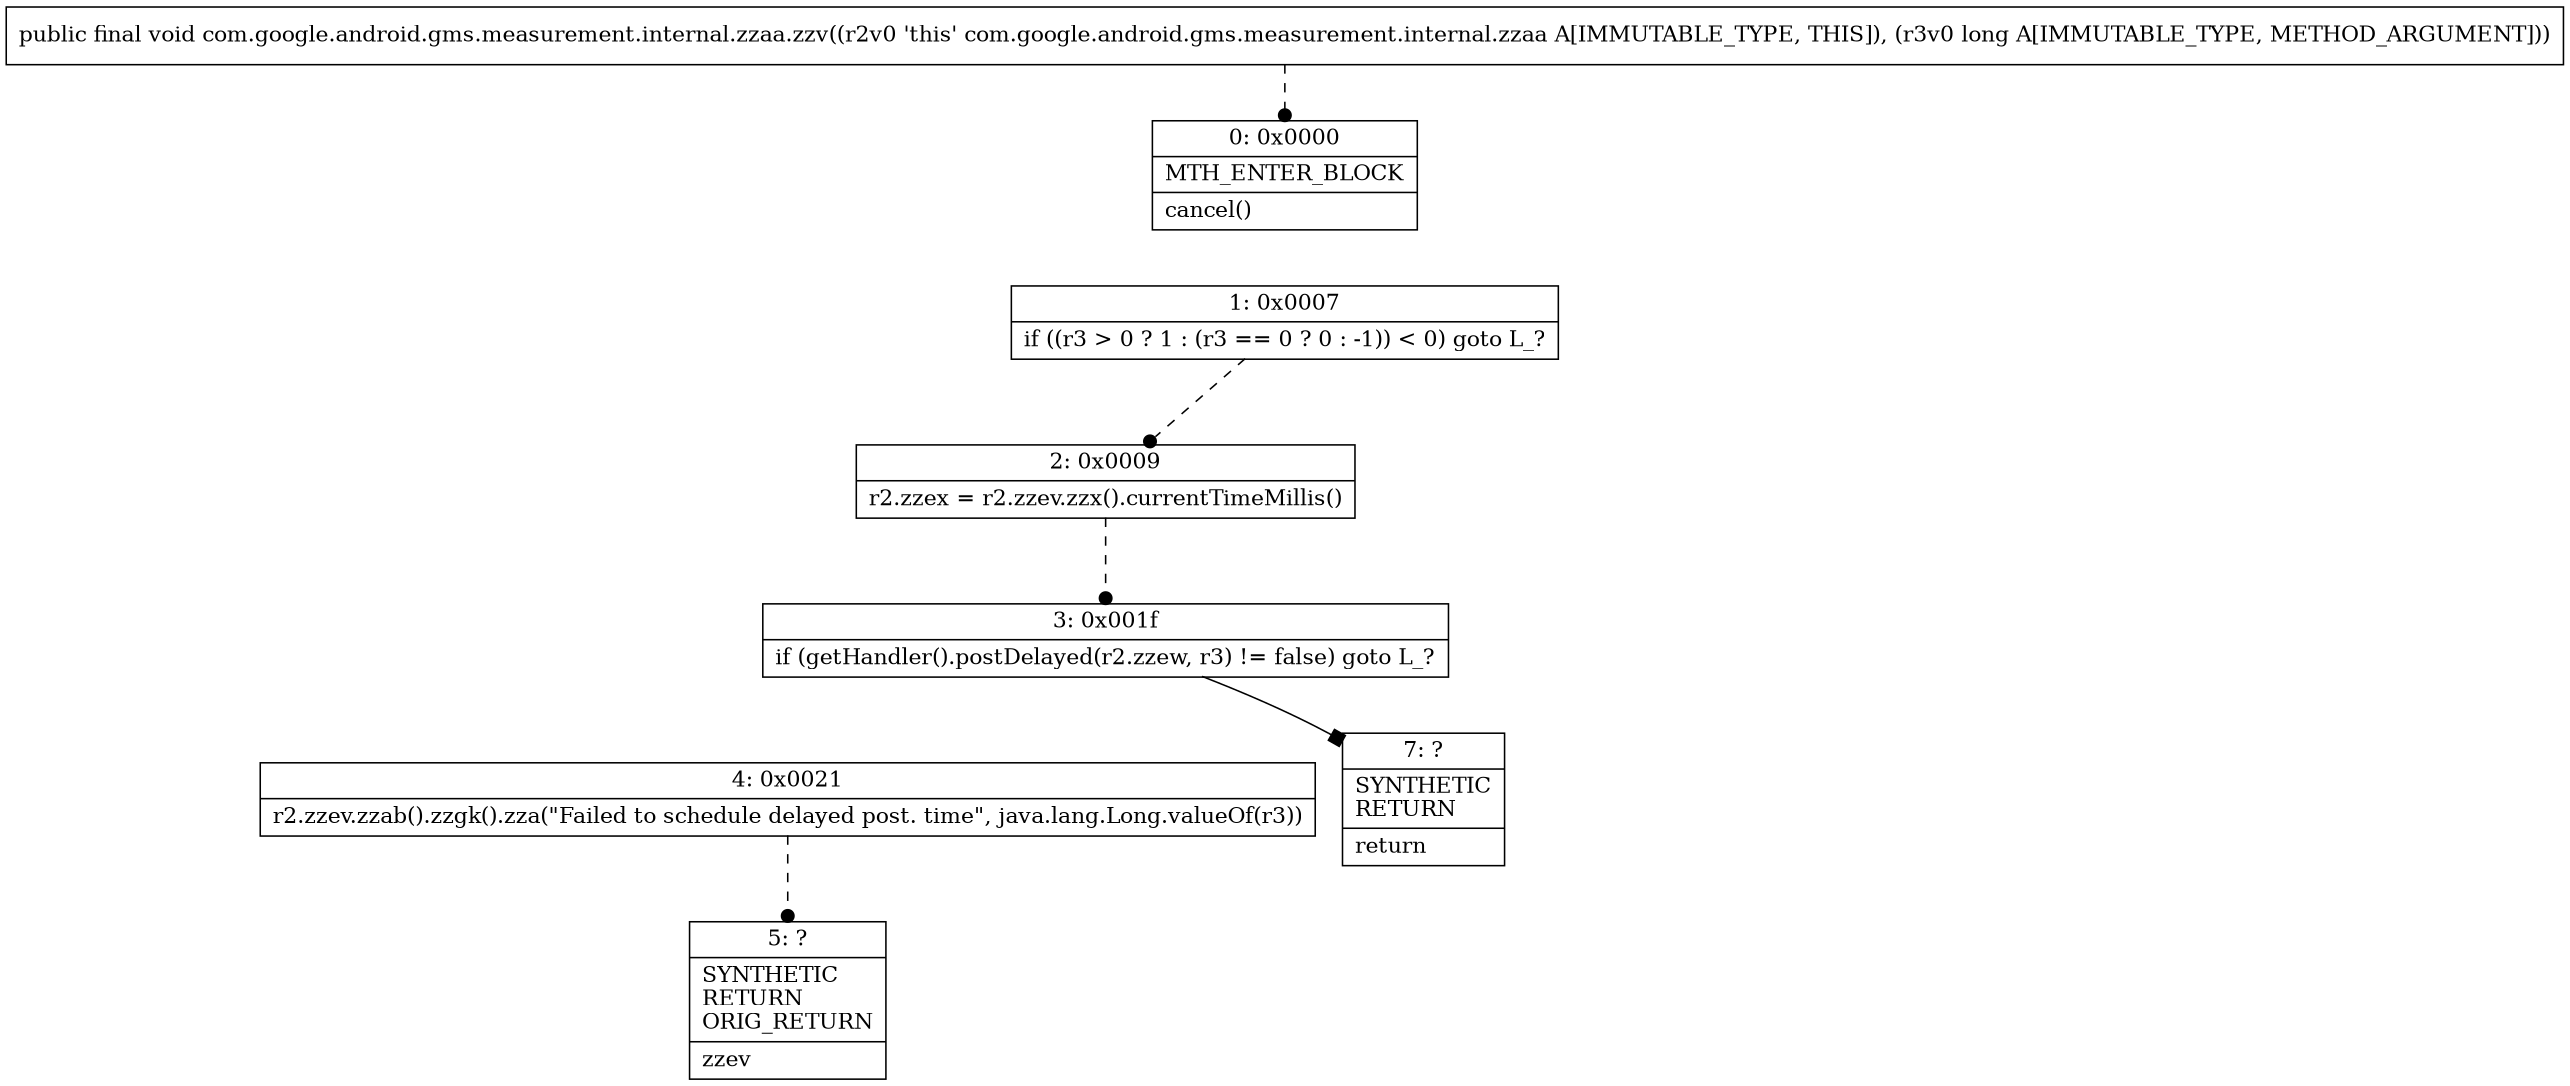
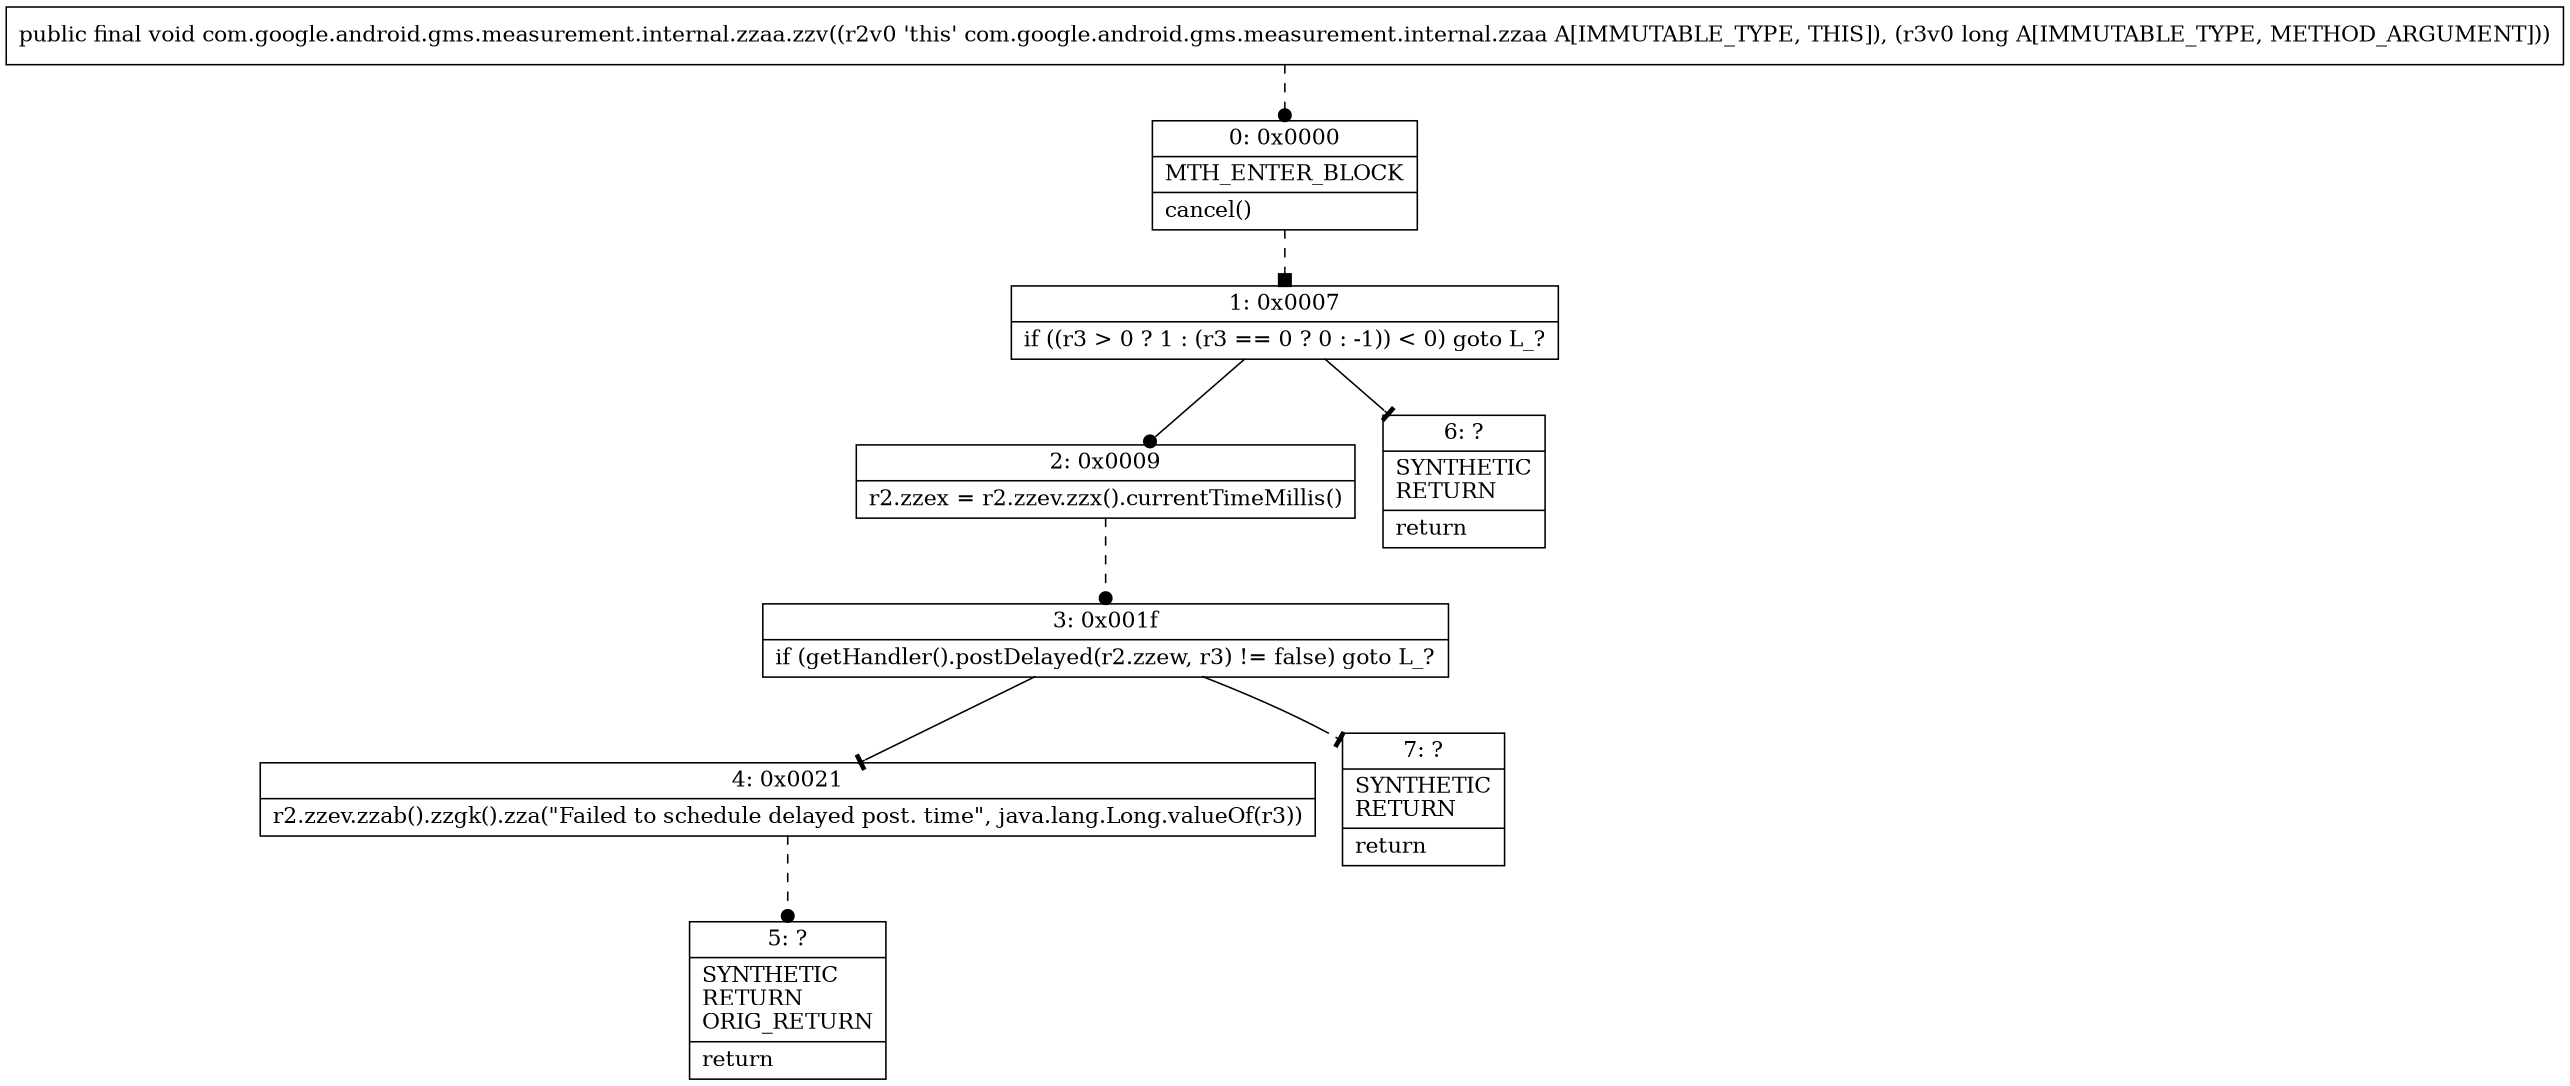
edge "0: 0x0000" -> "1: 0x0007": added
edge "1: 0x0007" -> "2: 0x0009": style dashed -> solid
node "6: ?": added
edge "3: 0x001f" -> "7: ?": arrowhead box -> tee
edge "3: 0x001f" -> "4: 0x0021": added
node "5: ?": text "zzev" -> "return"
